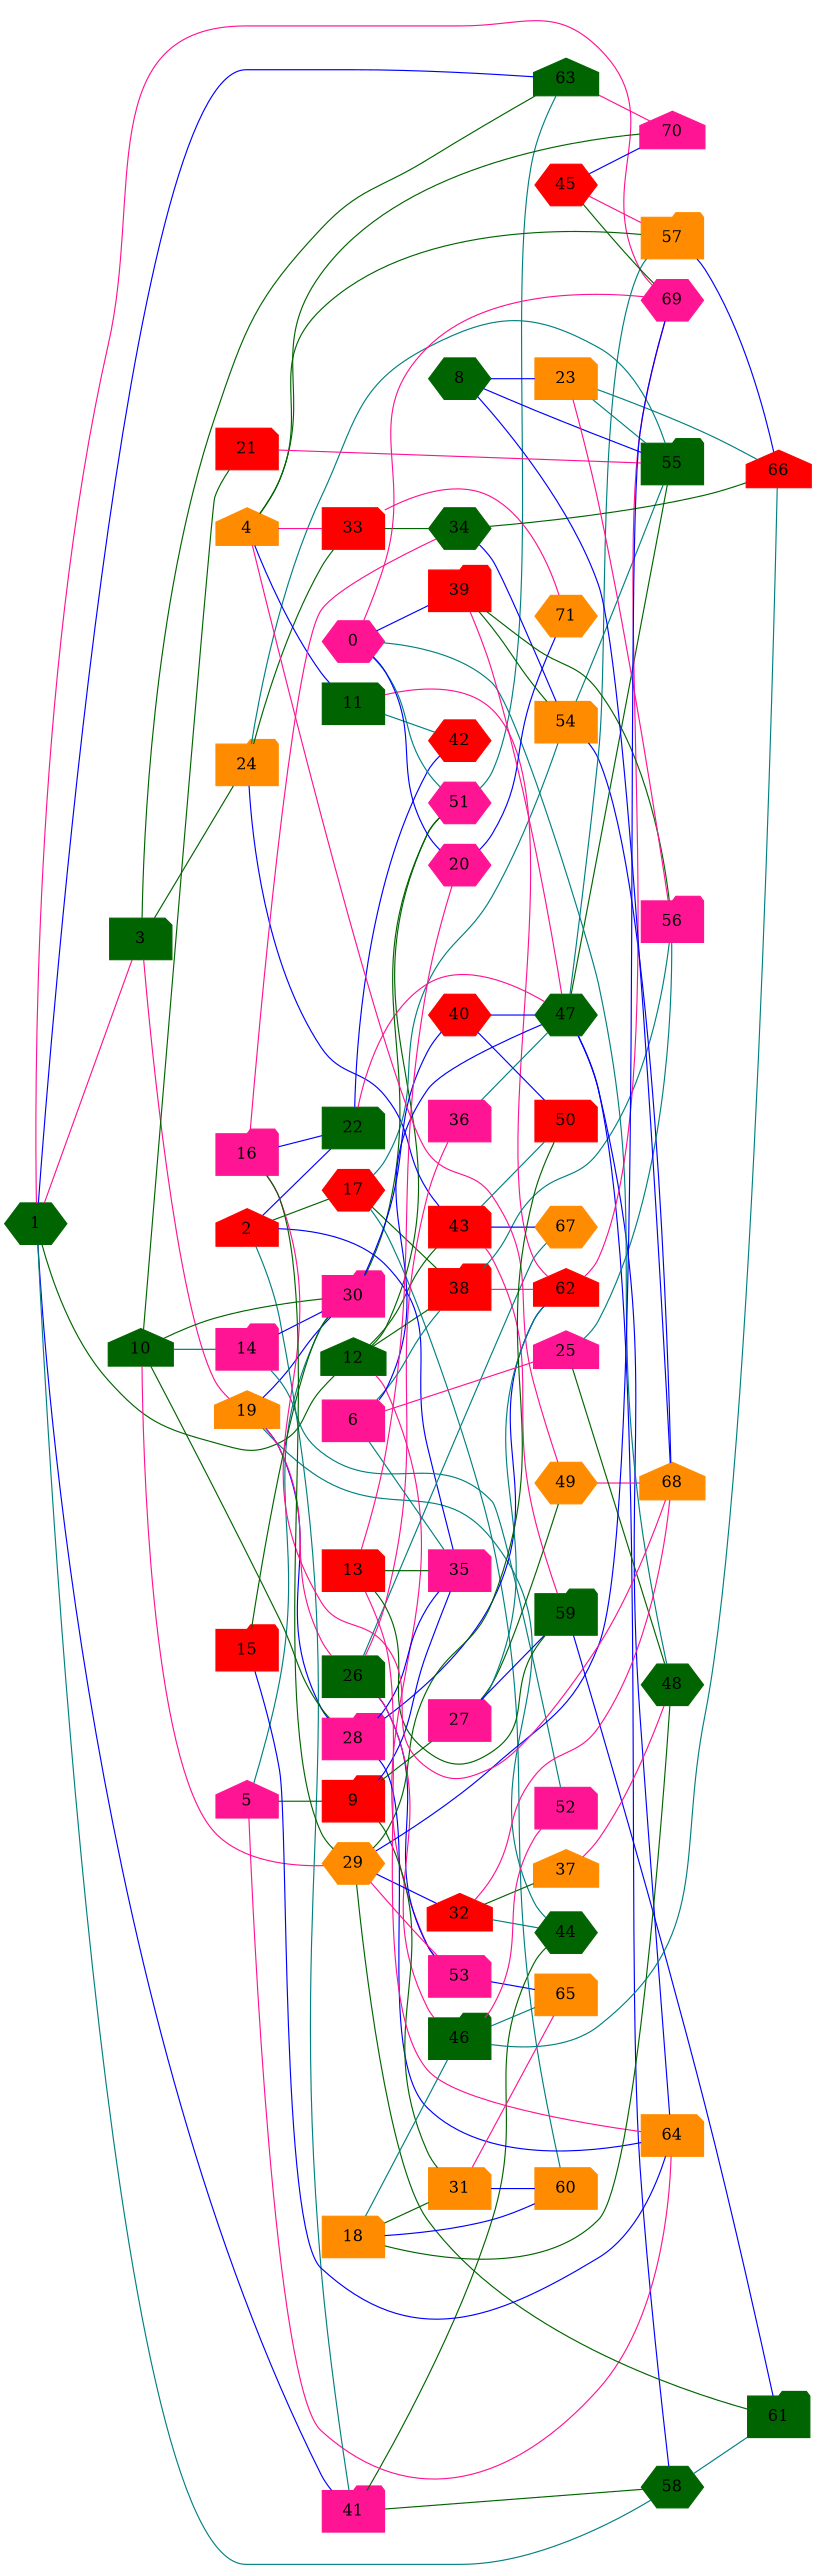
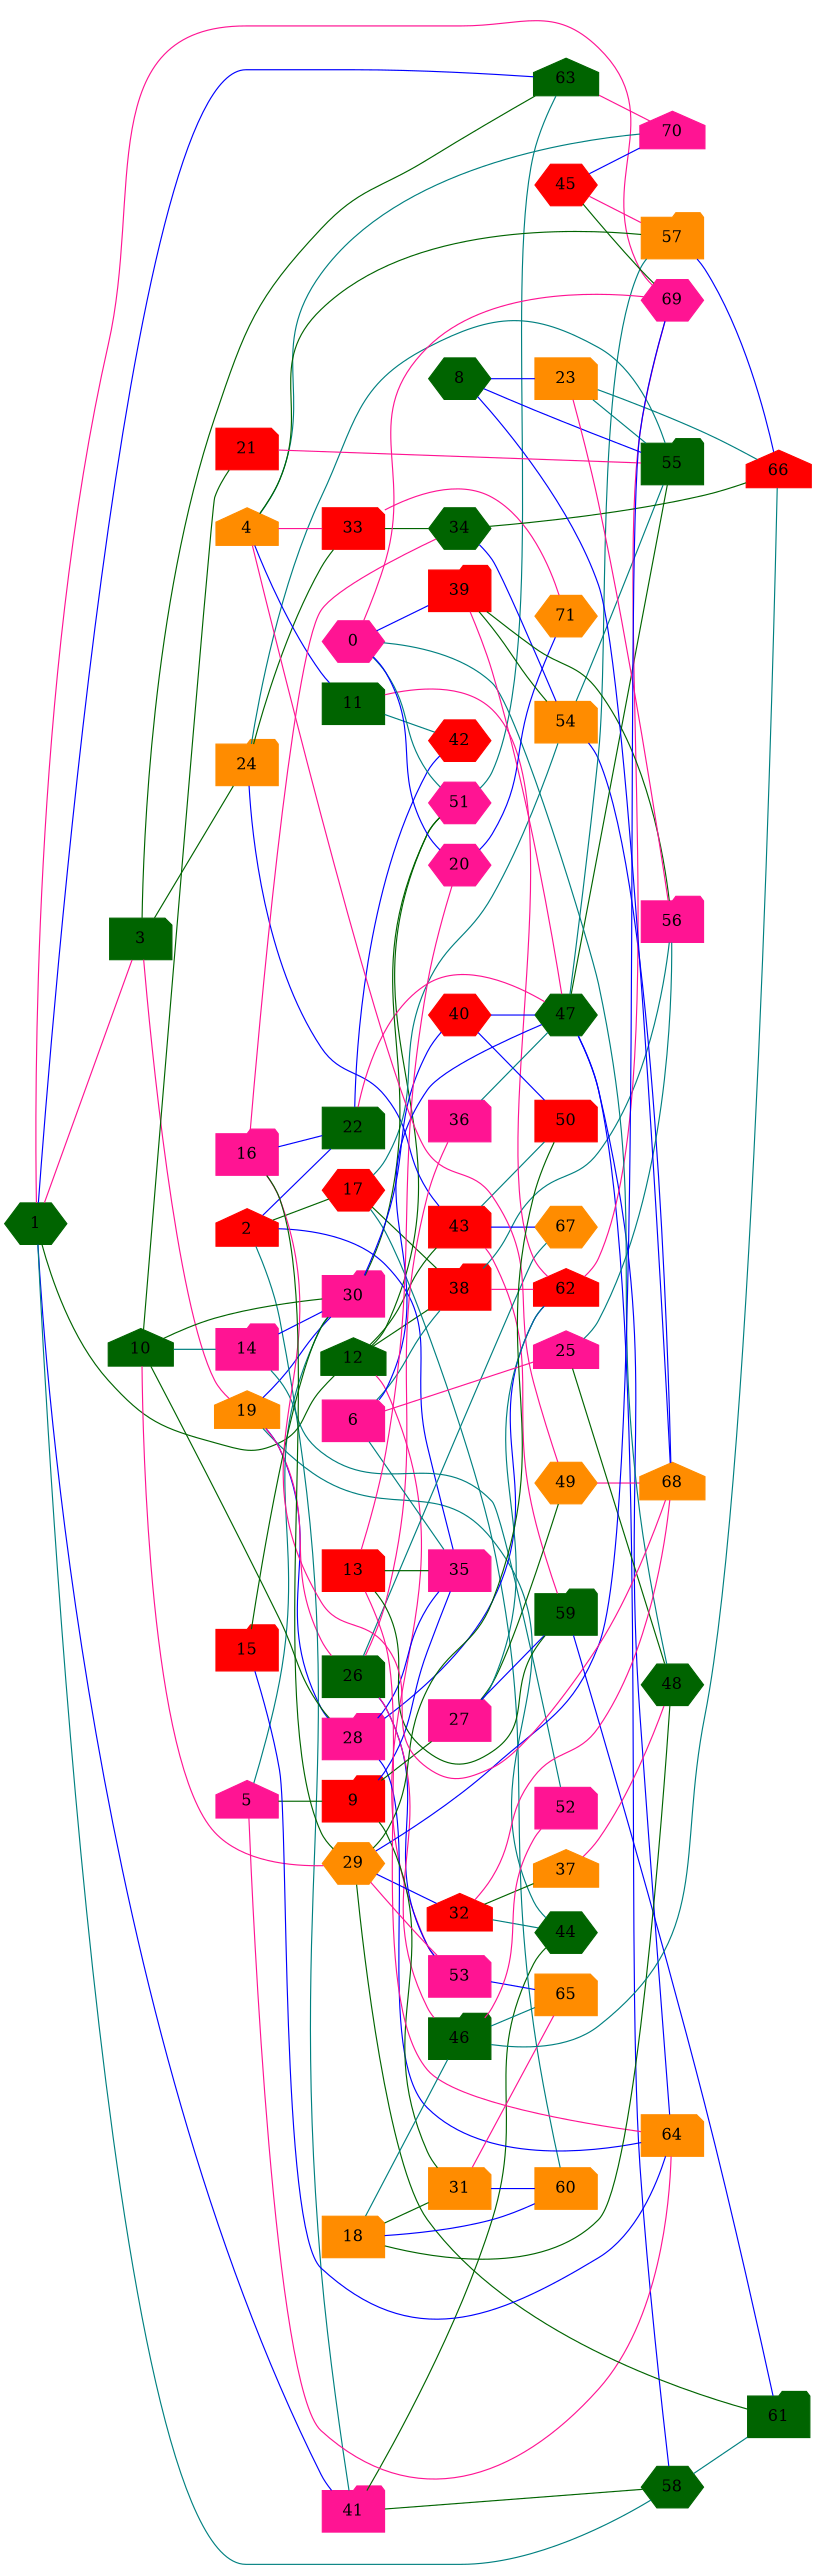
edge "70" -- "4": color darkgreen -> teal
